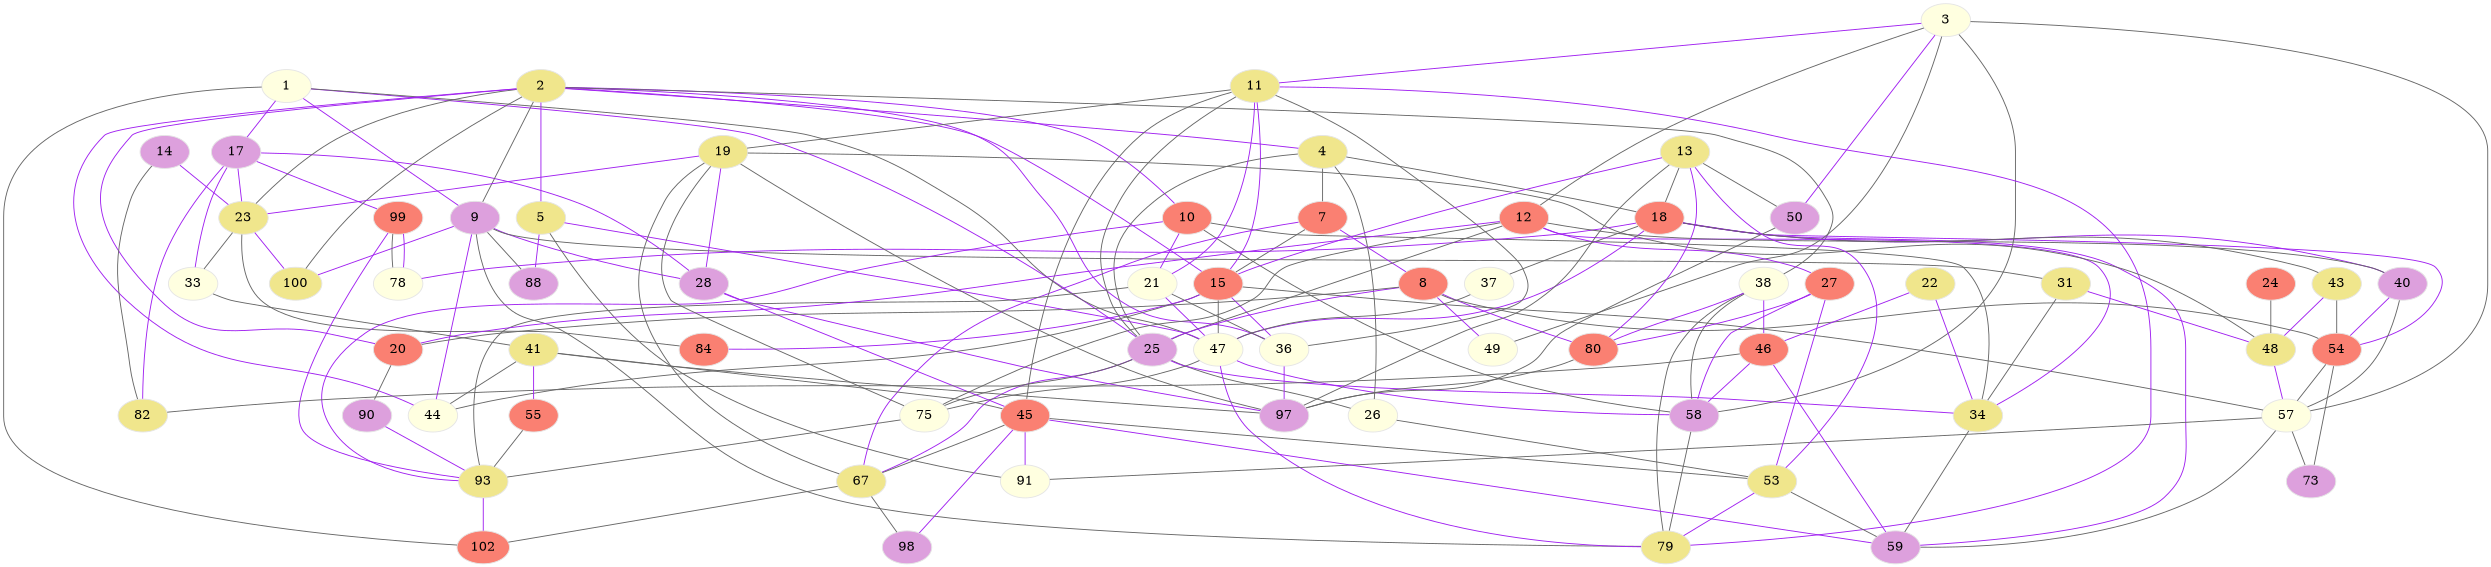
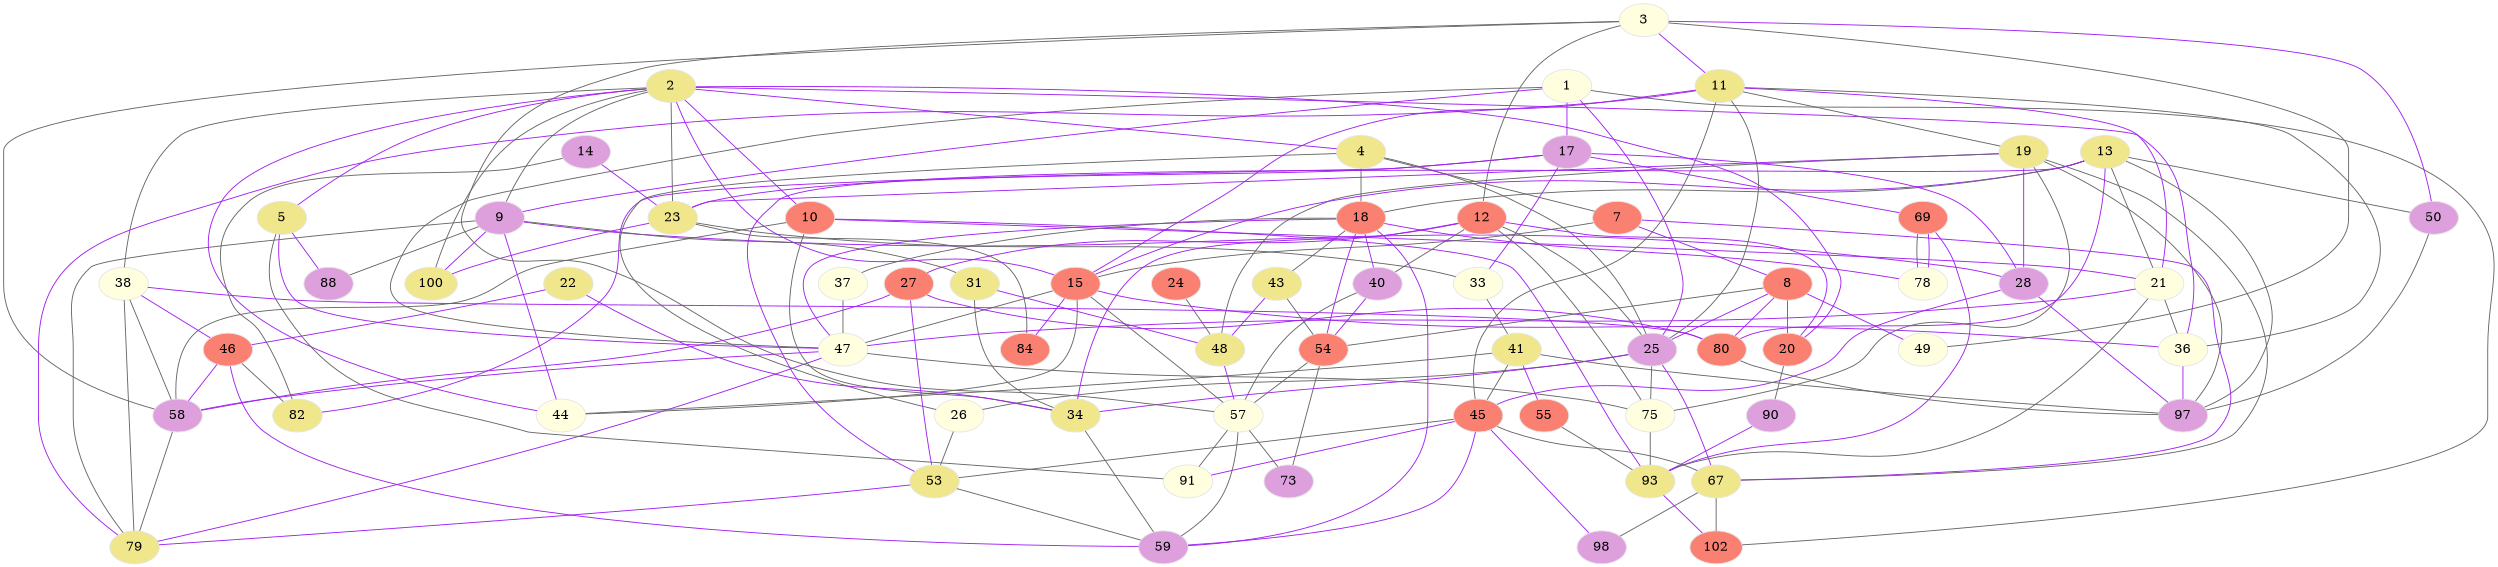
node "99": label "99" -> "69"
edge "13" -- "21": added
